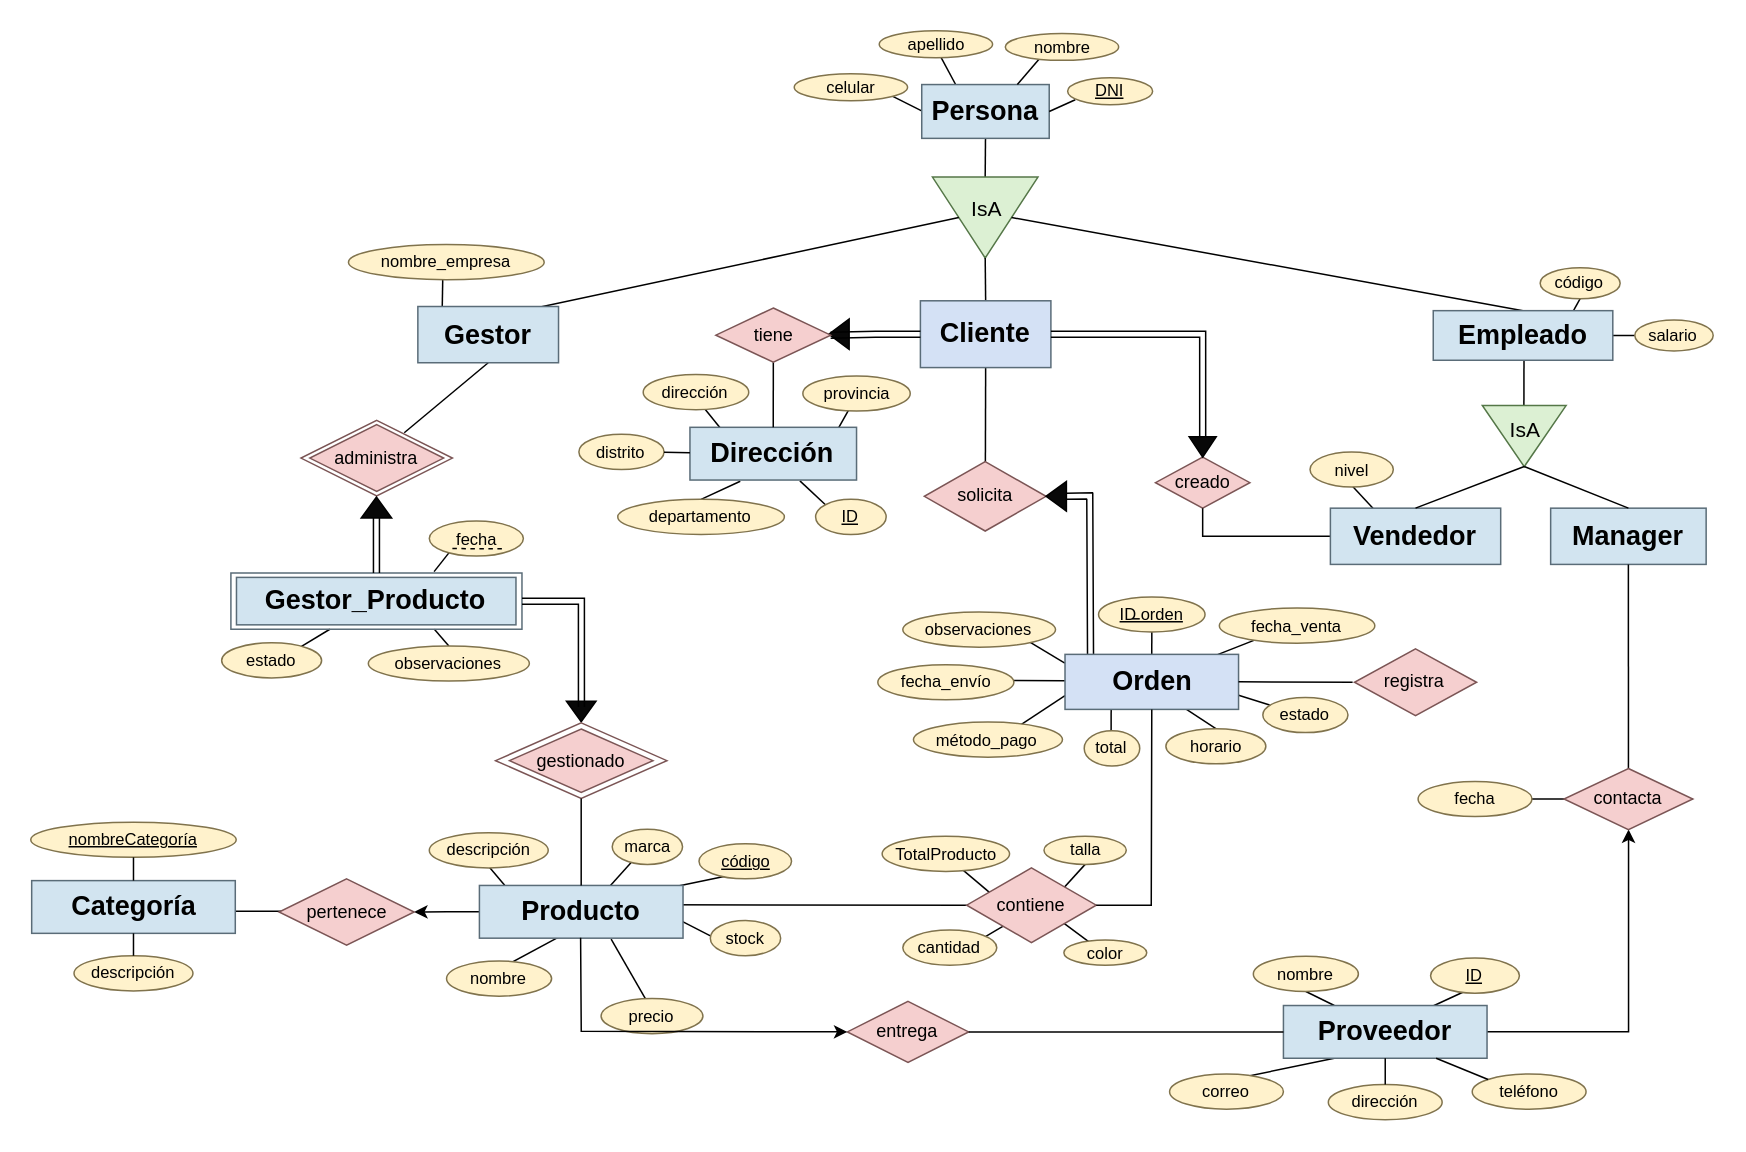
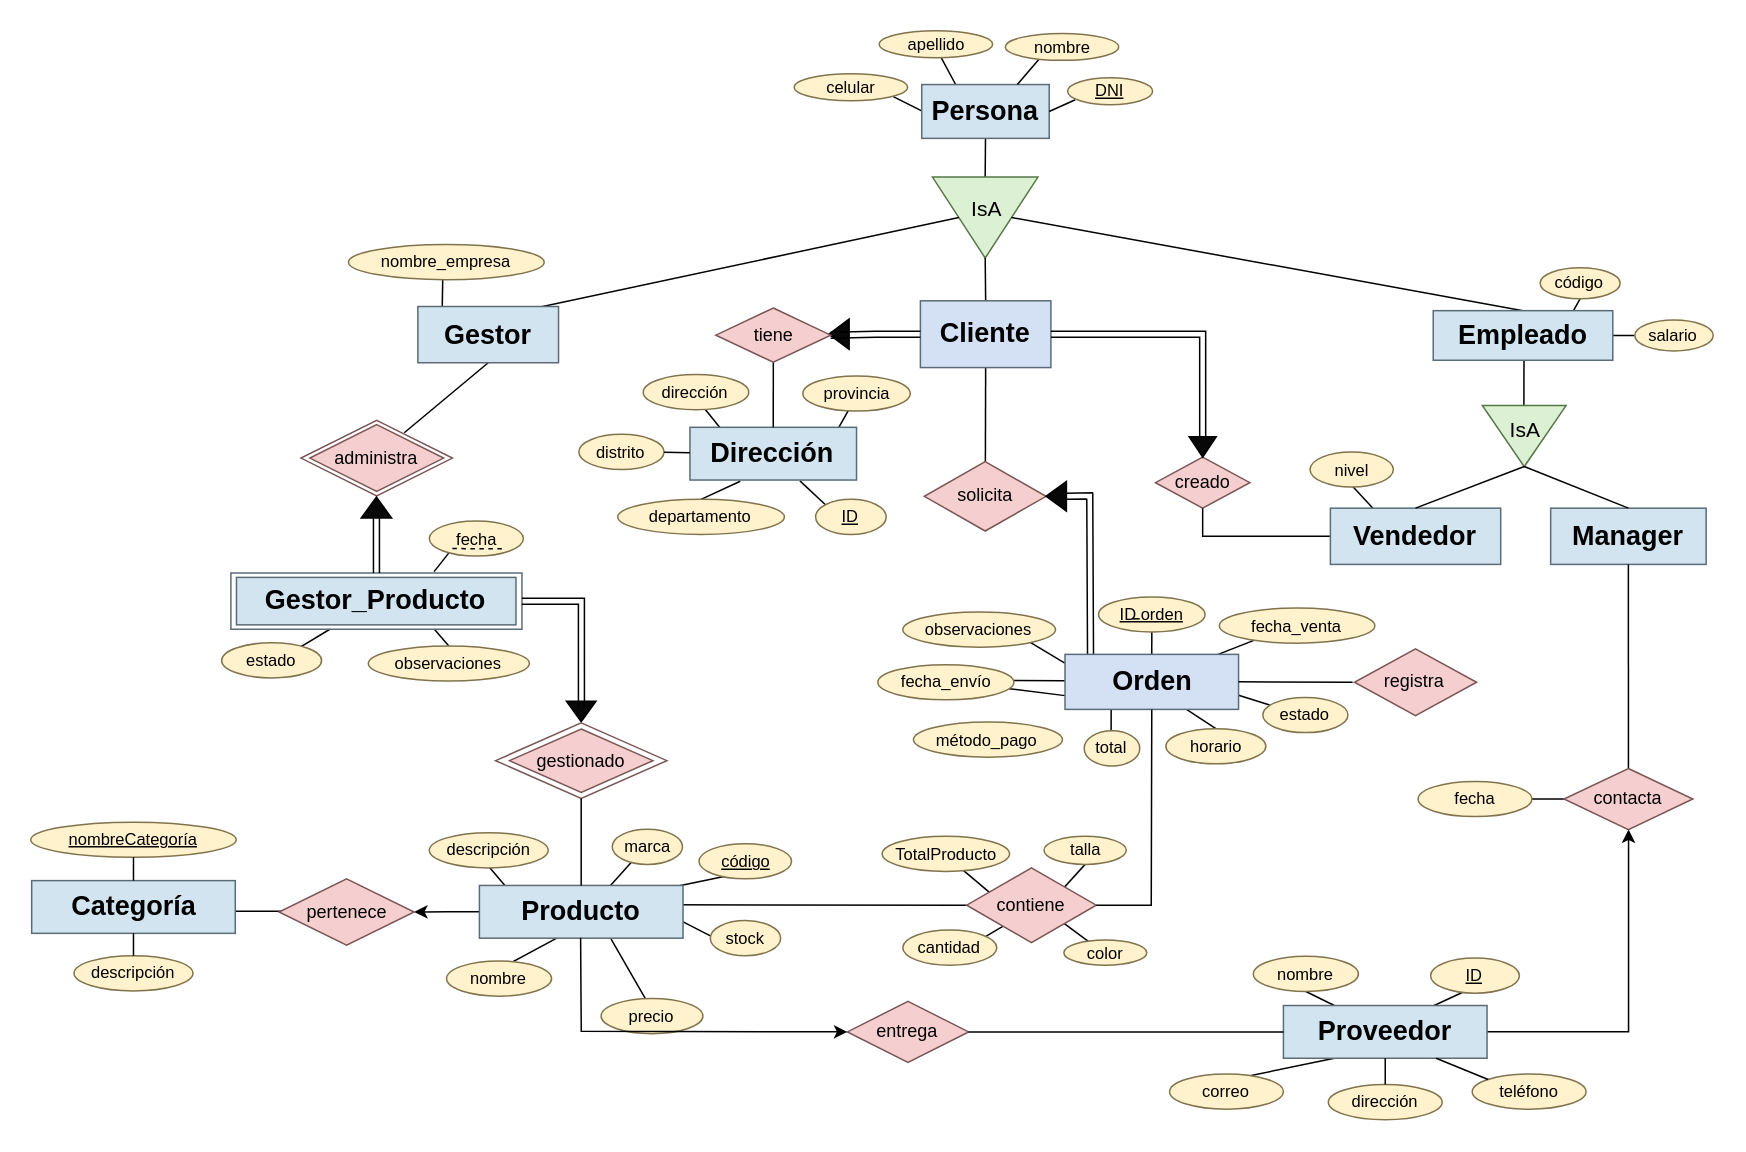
edge "Orden" -- "método_pago": now "Orden" -- "fecha_envío"
